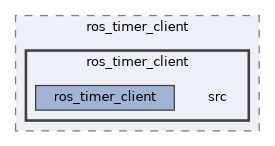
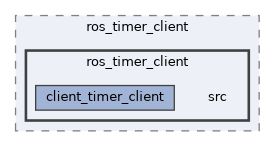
node "ros_timer_client": label "ros_timer_client" -> "client_timer_client"
